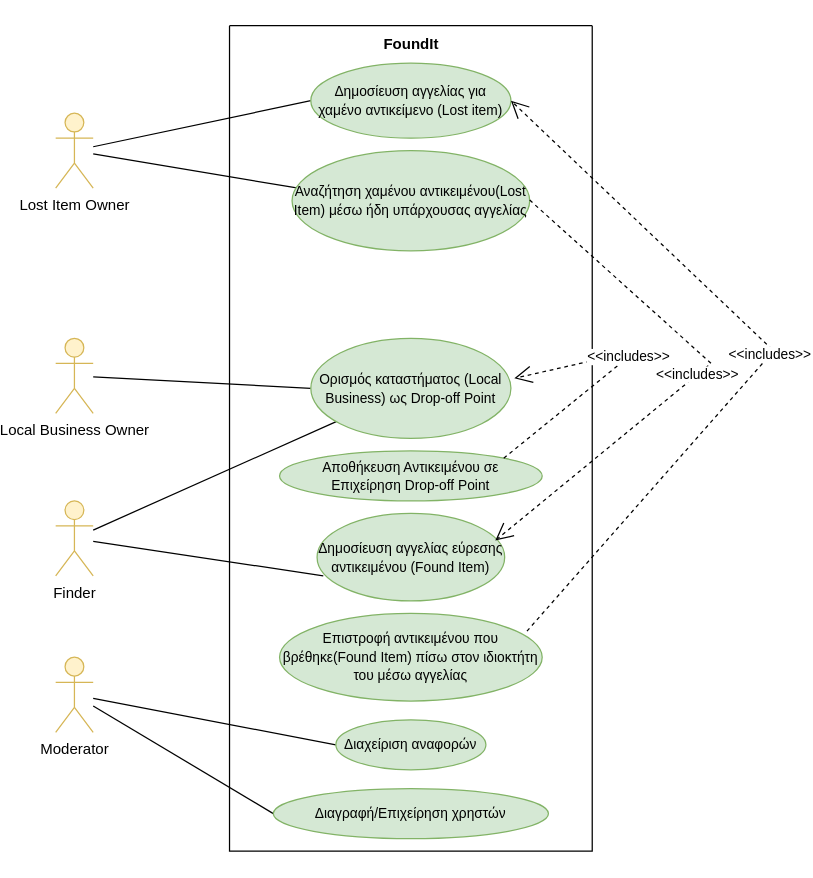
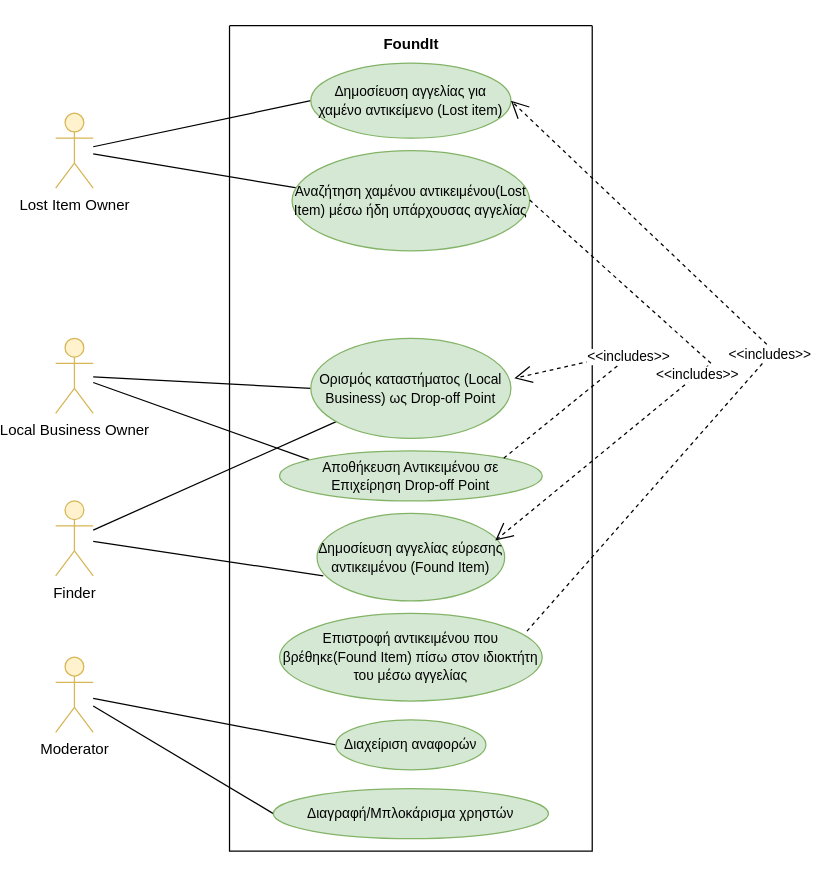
edge "Local Business Owner" -- "Αποθήκευση Αντικειμένου σε Επιχείρηση Drop-off Point": added
node "Διαγραφή/Επιχείρηση χρηστών": label "Διαγραφή/Επιχείρηση χρηστών" -> "Διαγραφή/Μπλοκάρισμα χρηστών"
